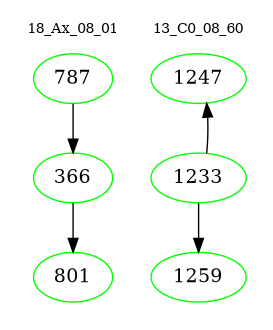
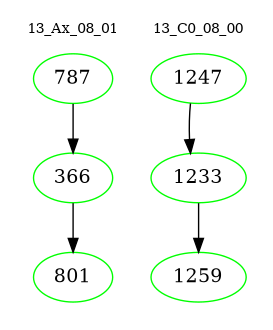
cluster "18_Ax_08_01": label "18_Ax_08_01" -> "13_Ax_08_01"
cluster "13_C0_08_60": label "13_C0_08_60" -> "13_C0_08_00"
edge "1233" -> "1247": reversed
